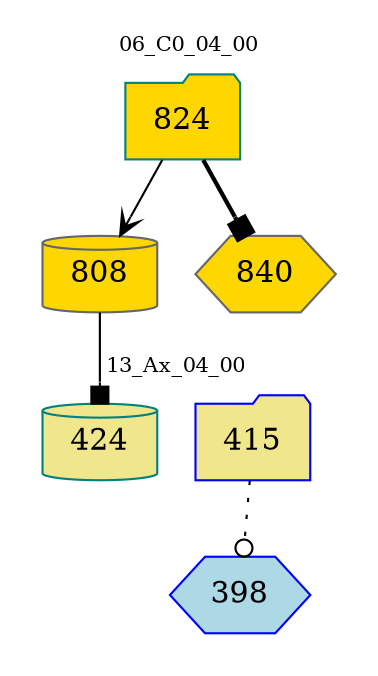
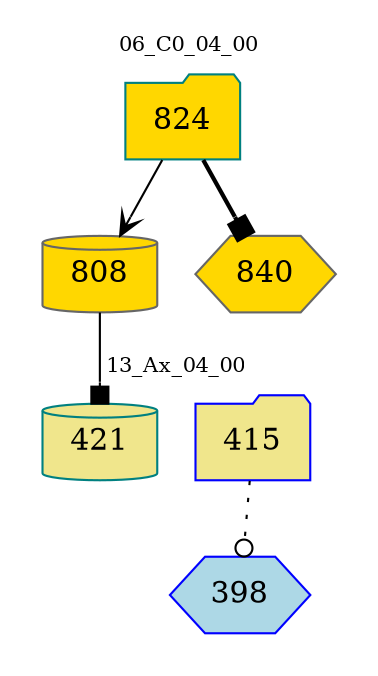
node "424": label "424" -> "421"
